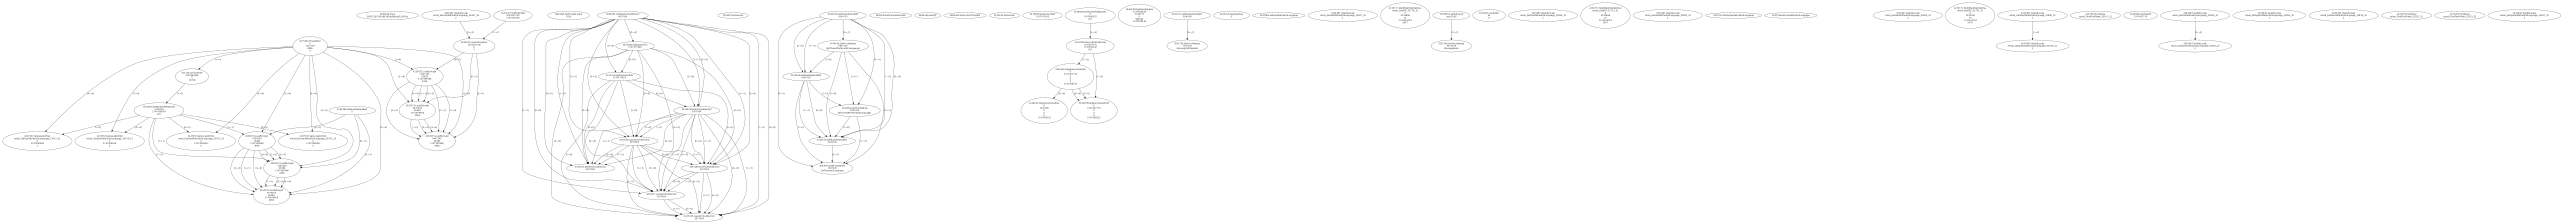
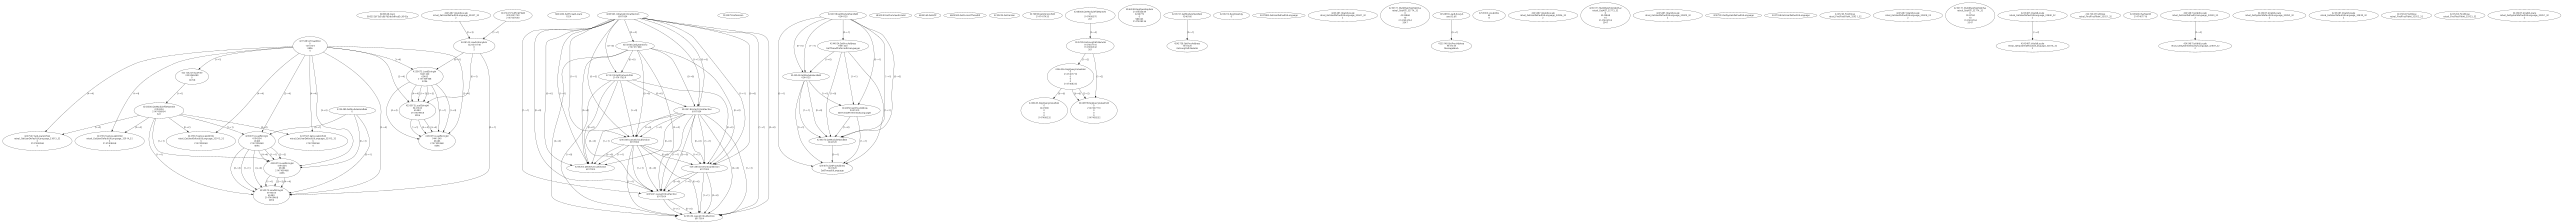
node "4247263.FindClose retval_FindFirstFileW_32921_32": added
edge "4248145.LoadLibraryExW 3224341740 0 2" -> "4250073.LoadStringW 9441340 65483 2147409468 4096": now "4248145.LoadLibraryExW 3224341740 0 2" -> "4250073.LoadStringW 4194304 65483 2147409468 4096"
